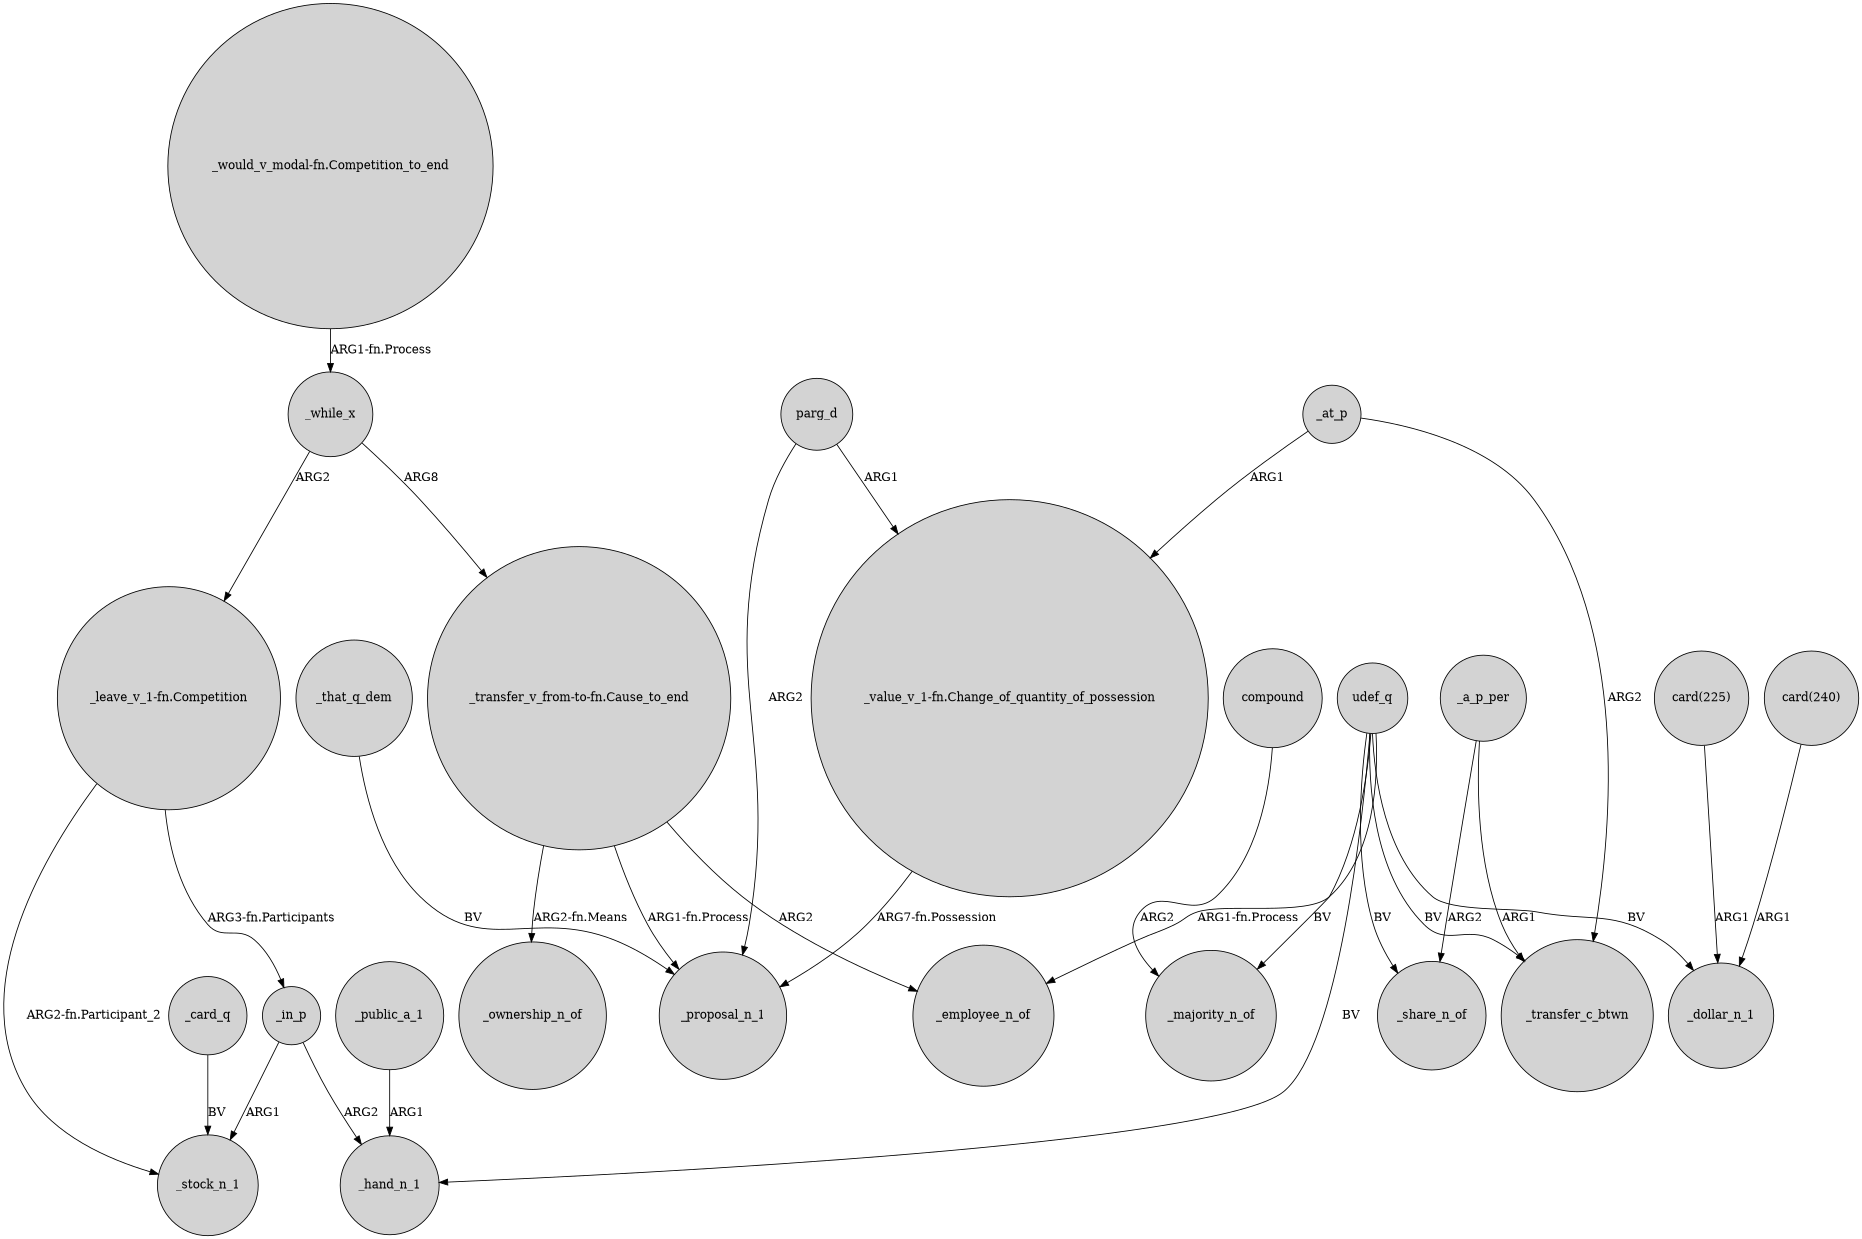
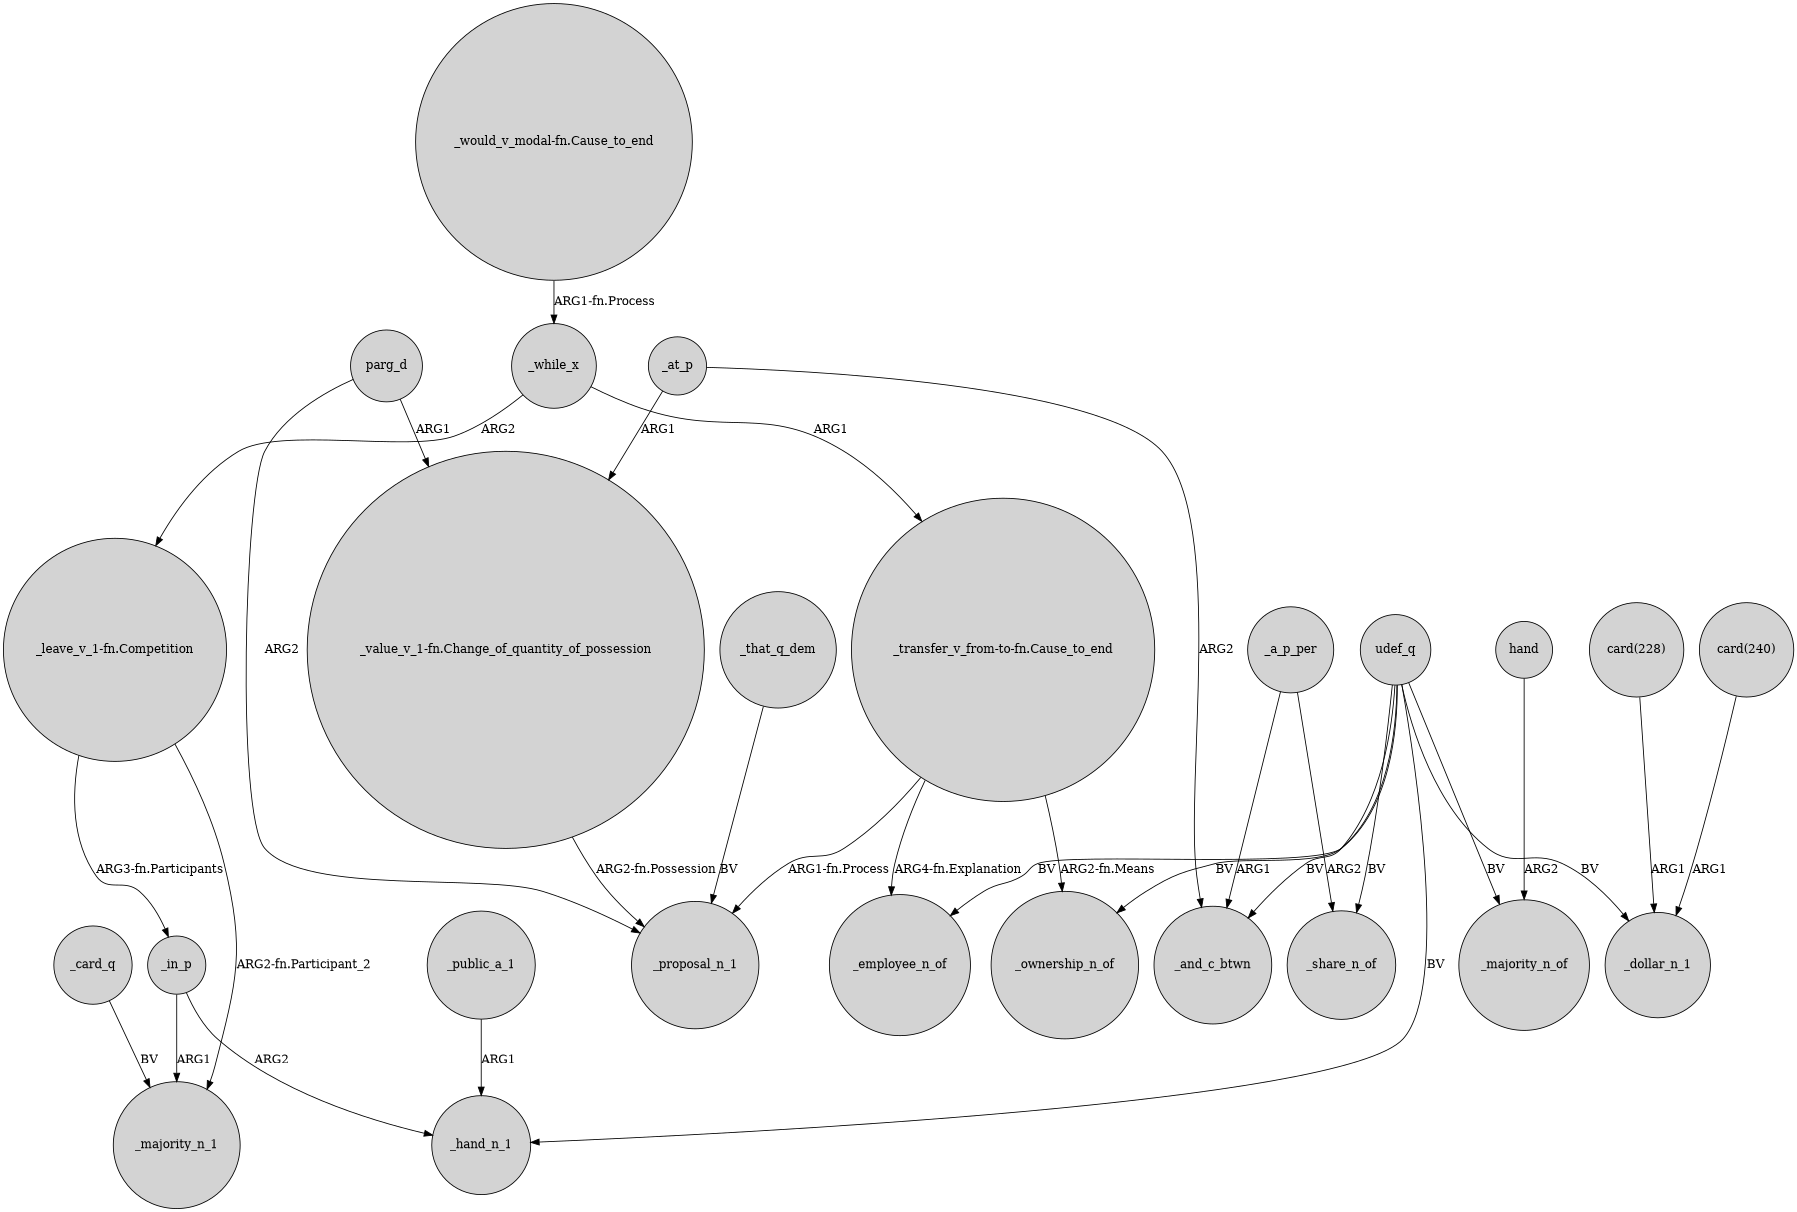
node "_would_v_modal-fn.Competition_to_end": label "_would_v_modal-fn.Competition_to_end" -> "_would_v_modal-fn.Cause_to_end"
edge "_while_x" -> "_transfer_v_from-to-fn.Cause_to_end": label "ARG8" -> "ARG1"
node "compound": label "compound" -> "hand"
node "card(225)": label "card(225)" -> "card(228)"
edge "udef_q" -> "_ownership_n_of": added, label "BV"
edge "_transfer_v_from-to-fn.Cause_to_end" -> "_employee_n_of": label "ARG2" -> "ARG4-fn.Explanation"
edge "_value_v_1-fn.Change_of_quantity_of_possession" -> "_proposal_n_1": label "ARG7-fn.Possession" -> "ARG2-fn.Possession"
edge "udef_q" -> "_employee_n_of": label "ARG1-fn.Process" -> "BV"
node "_transfer_c_btwn": label "_transfer_c_btwn" -> "_and_c_btwn"
node "_stock_n_1": label "_stock_n_1" -> "_majority_n_1"
